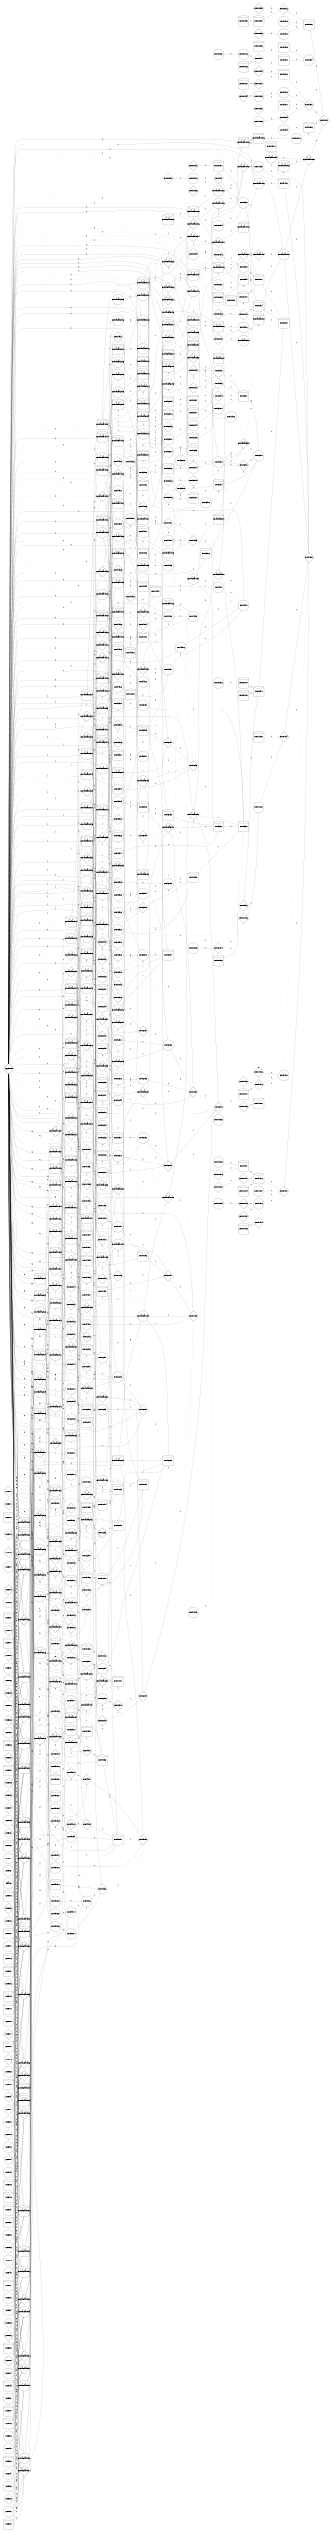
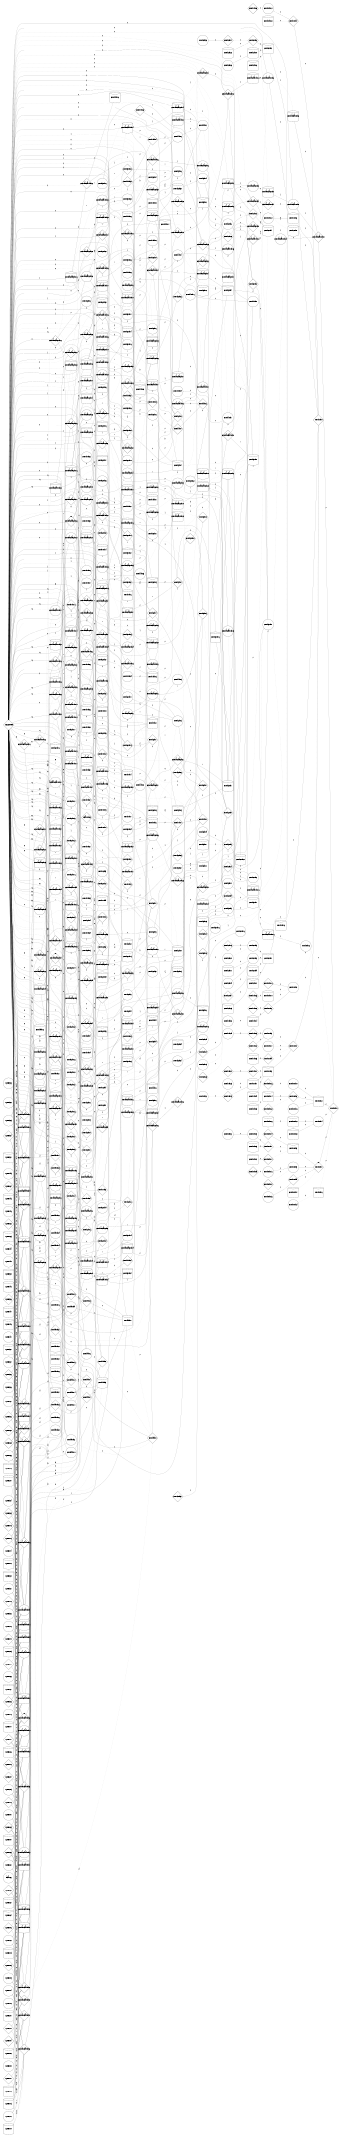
node "control_7_th_23": label "control_7_th_23" -> "ancilla_7_th_23"
node "control_ancilla_7_th_21": label "control_ancilla_7_th_21" -> "ancilla_ancilla_7_th_21"
edge "control_ancilla_8_th_18" -- "control_ancilla_9_th_18": now "control_ancilla_7_th_18" -- "control_ancilla_9_th_18"
